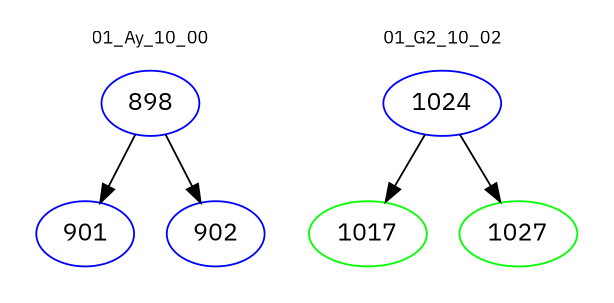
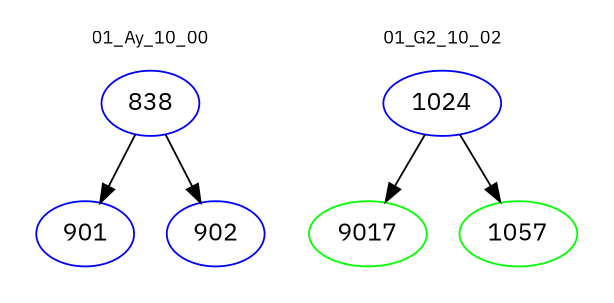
node "898": label "898" -> "838"
node "1017": label "1017" -> "9017"
node "1027": label "1027" -> "1057"
